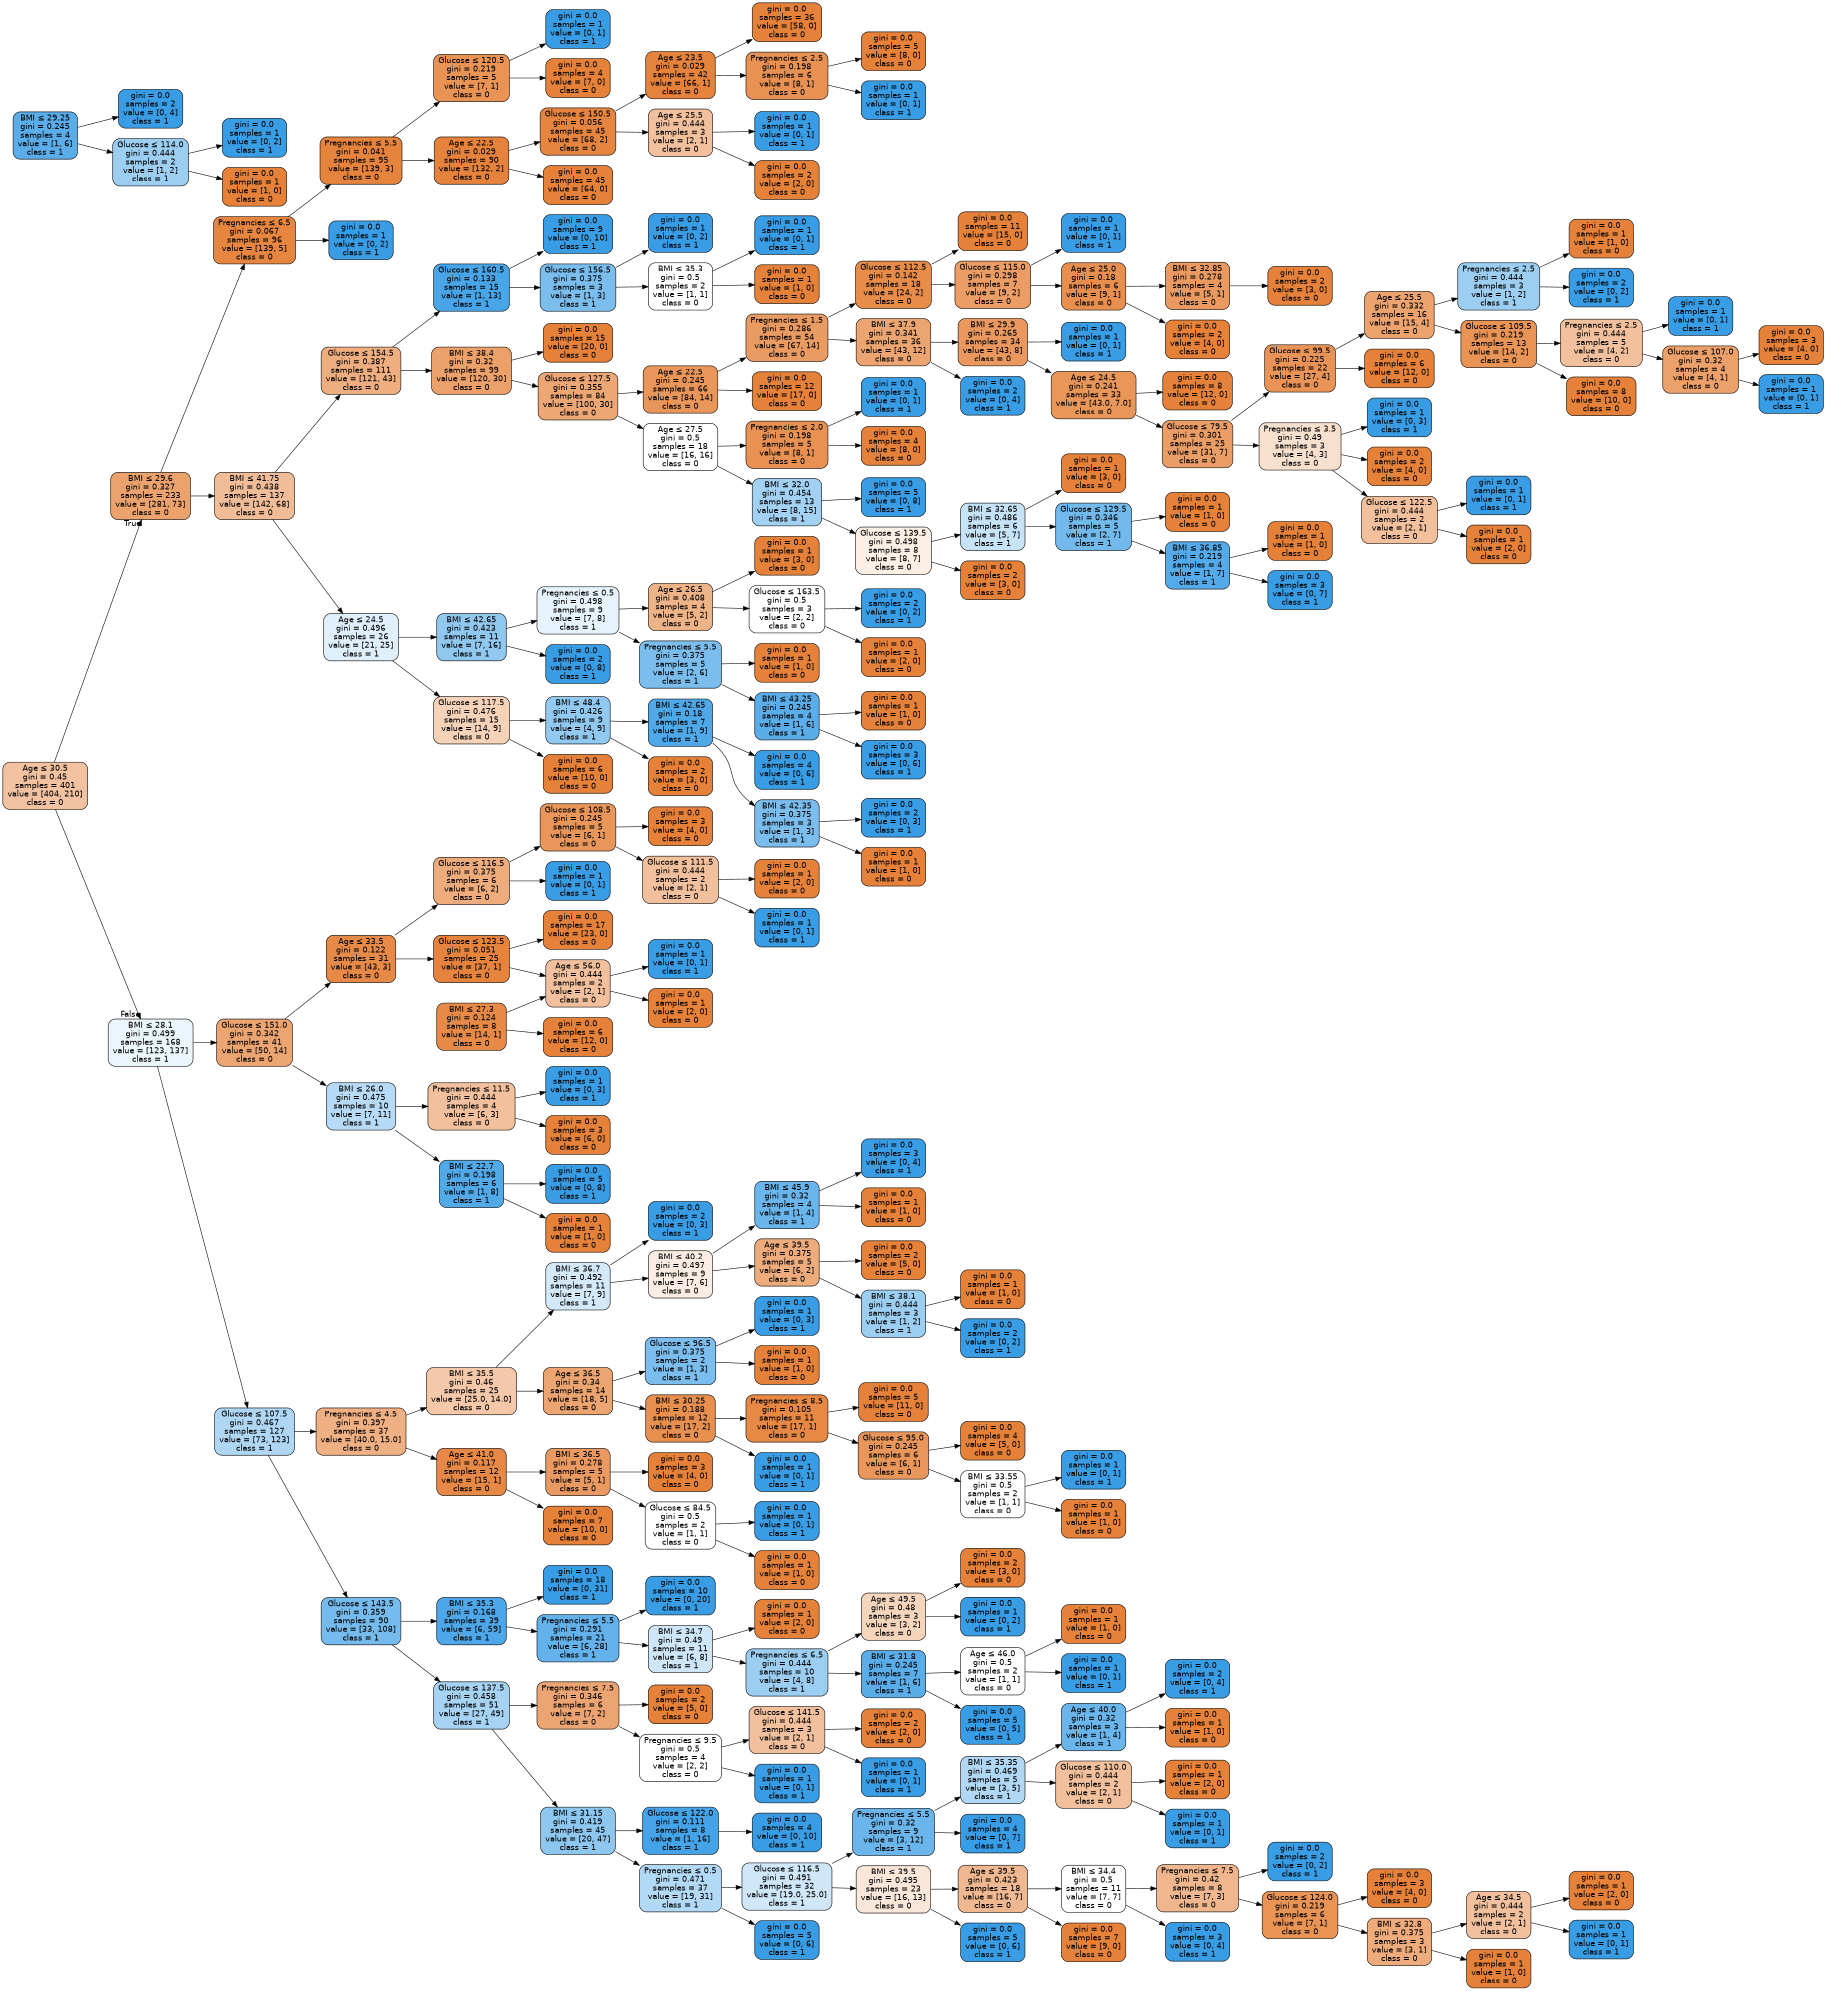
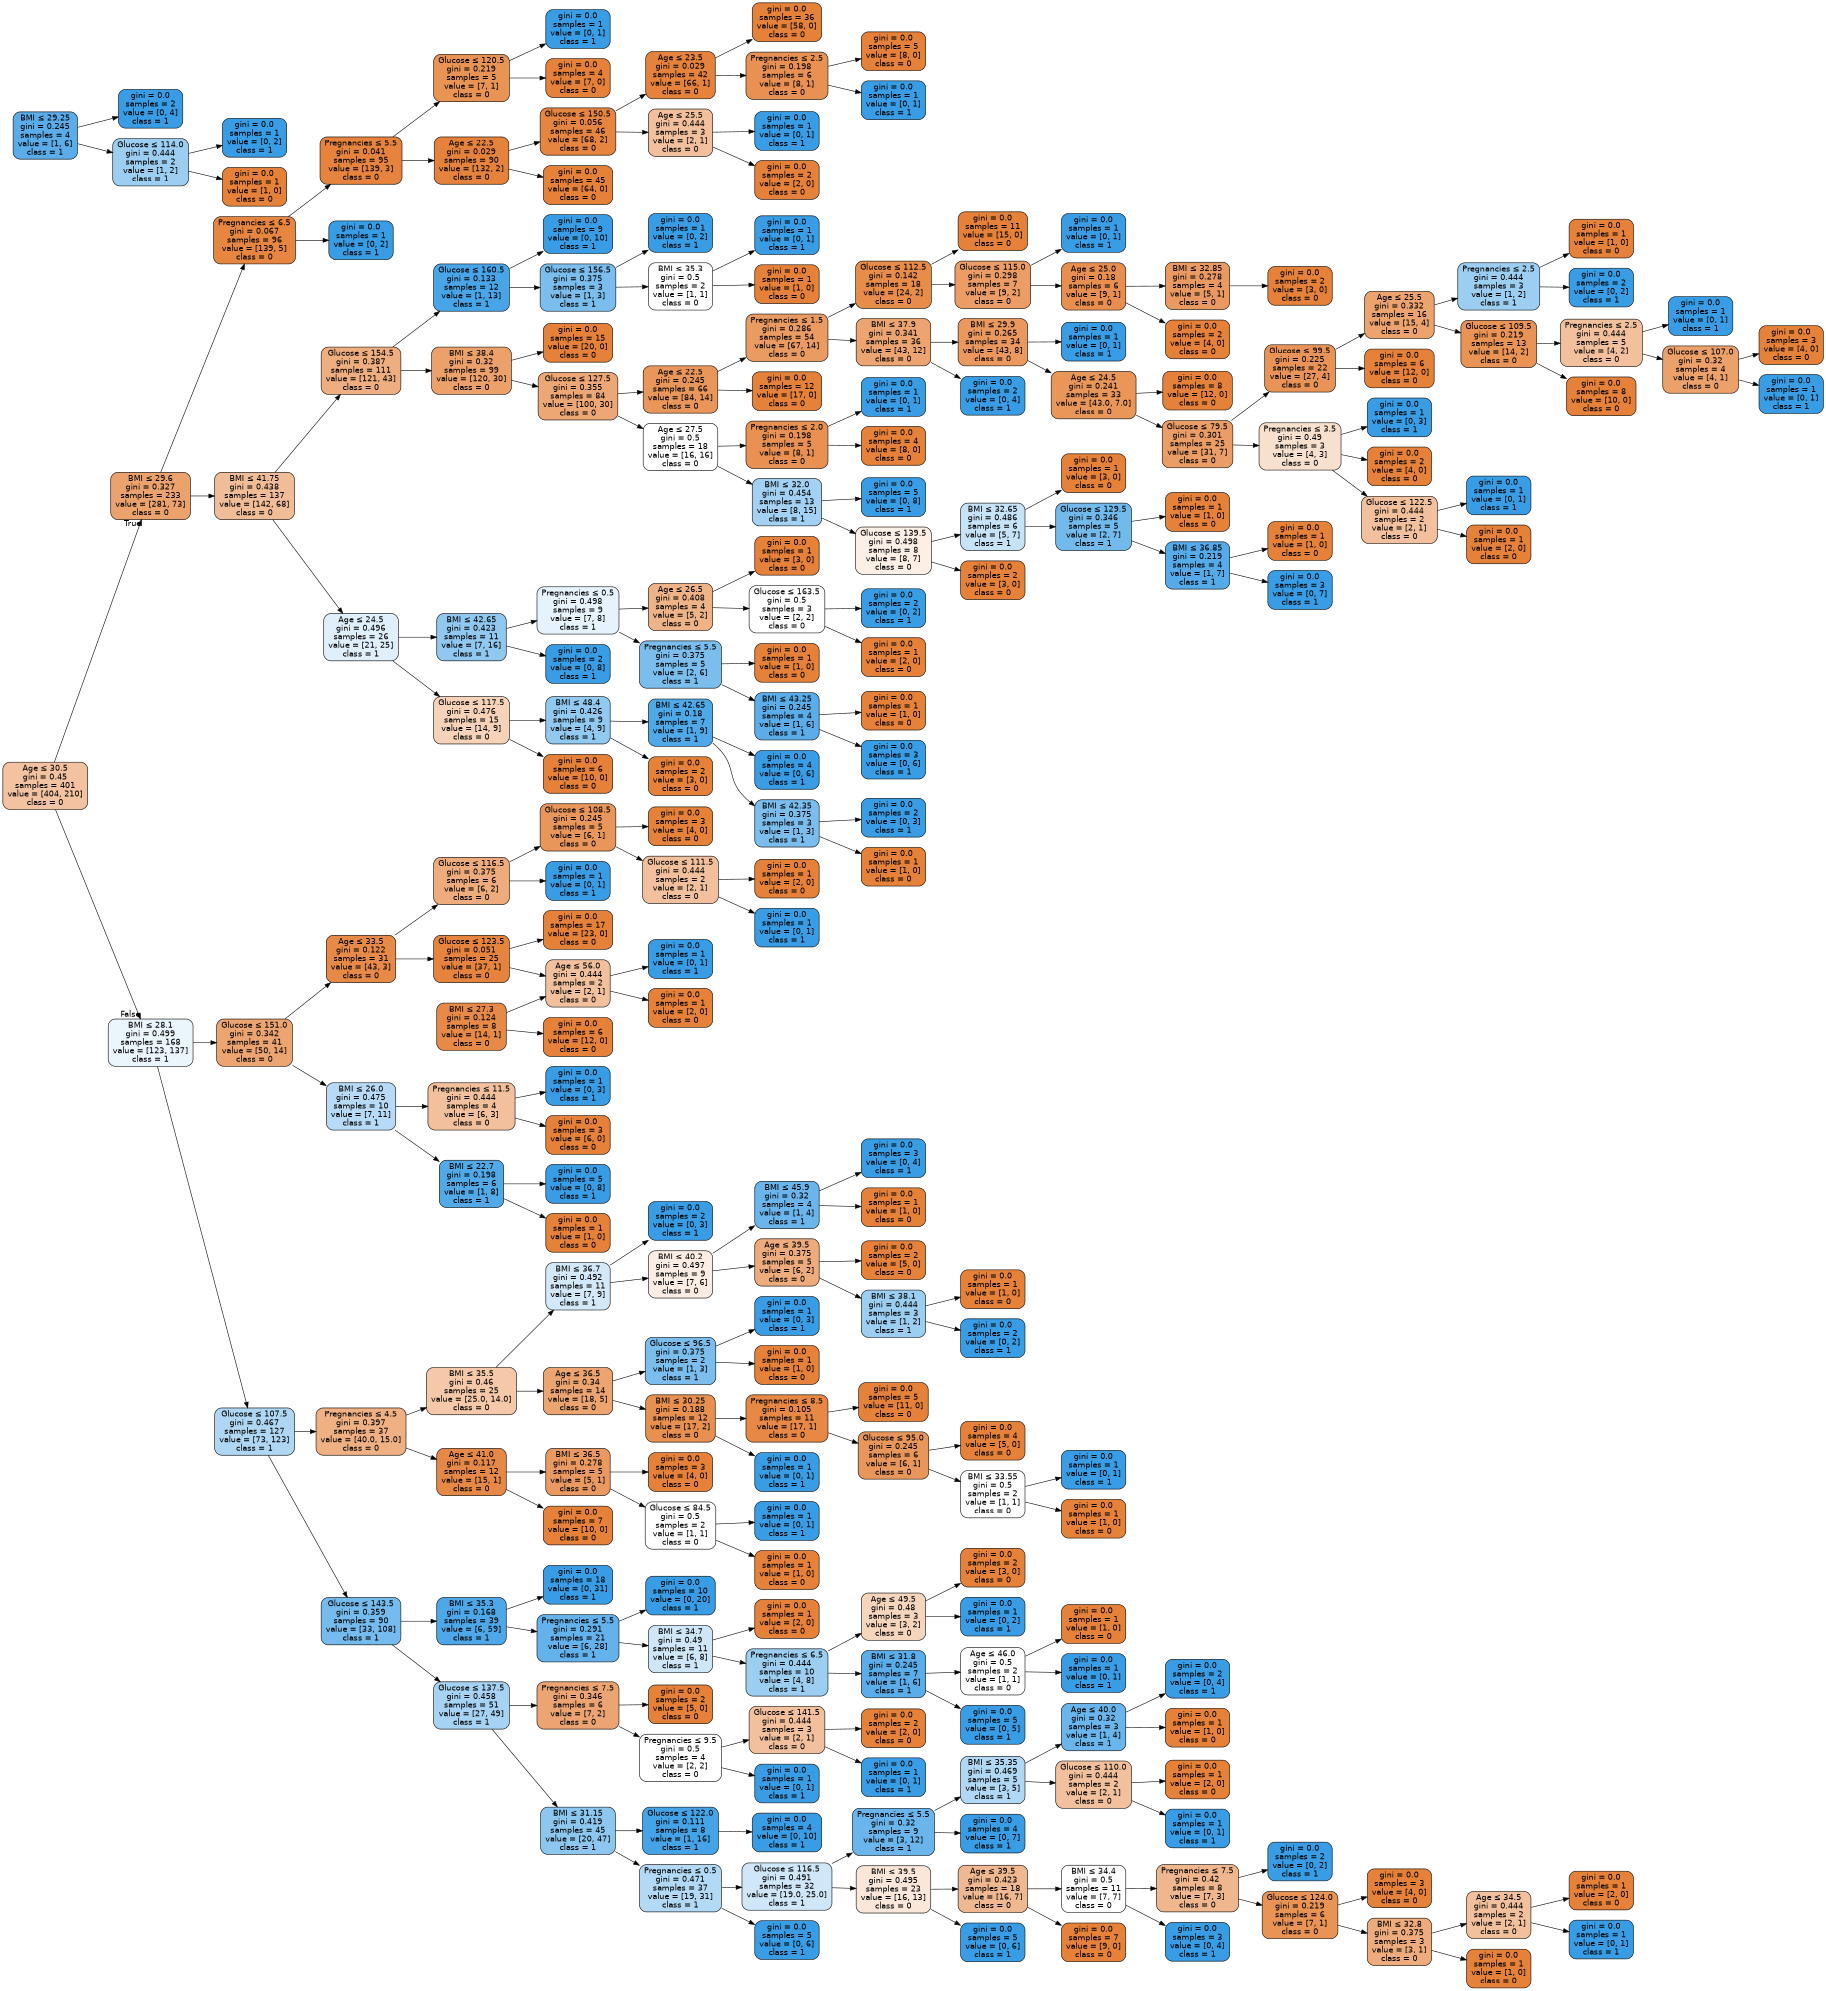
node "Glucose ≤ 150.5": text "samples = 45" -> "samples = 46"
node "Glucose ≤ 160.5": text "samples = 15" -> "samples = 12"
